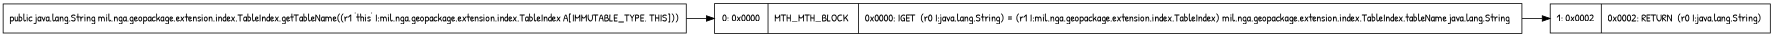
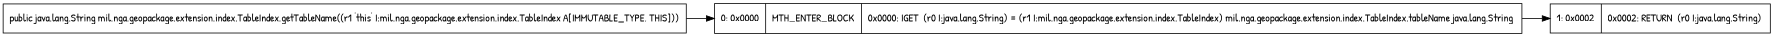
node "0: 0x0000": text "MTH_MTH_BLOCK" -> "MTH_ENTER_BLOCK"
